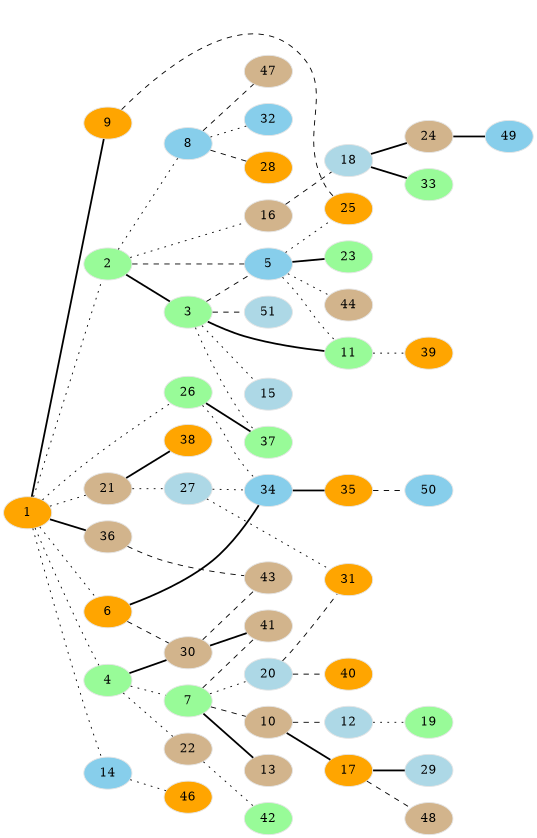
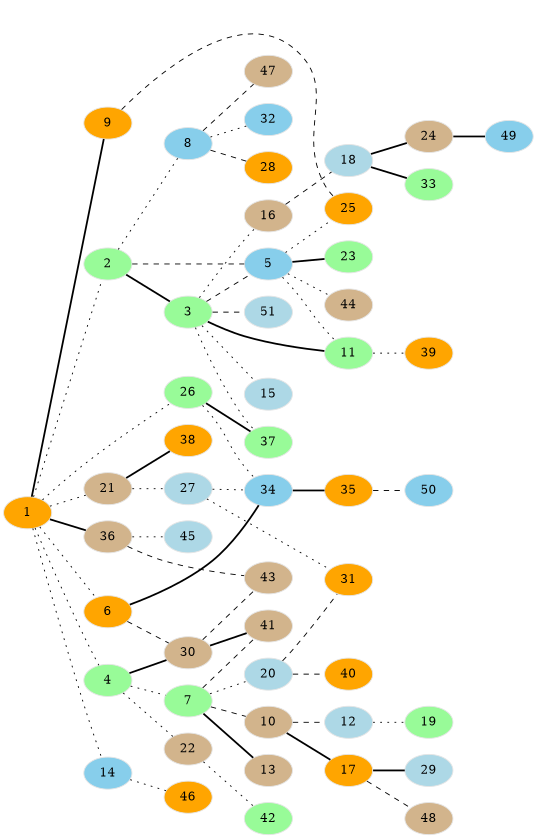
edge "16" -- "2": now "16" -- "3"
node "45": added
